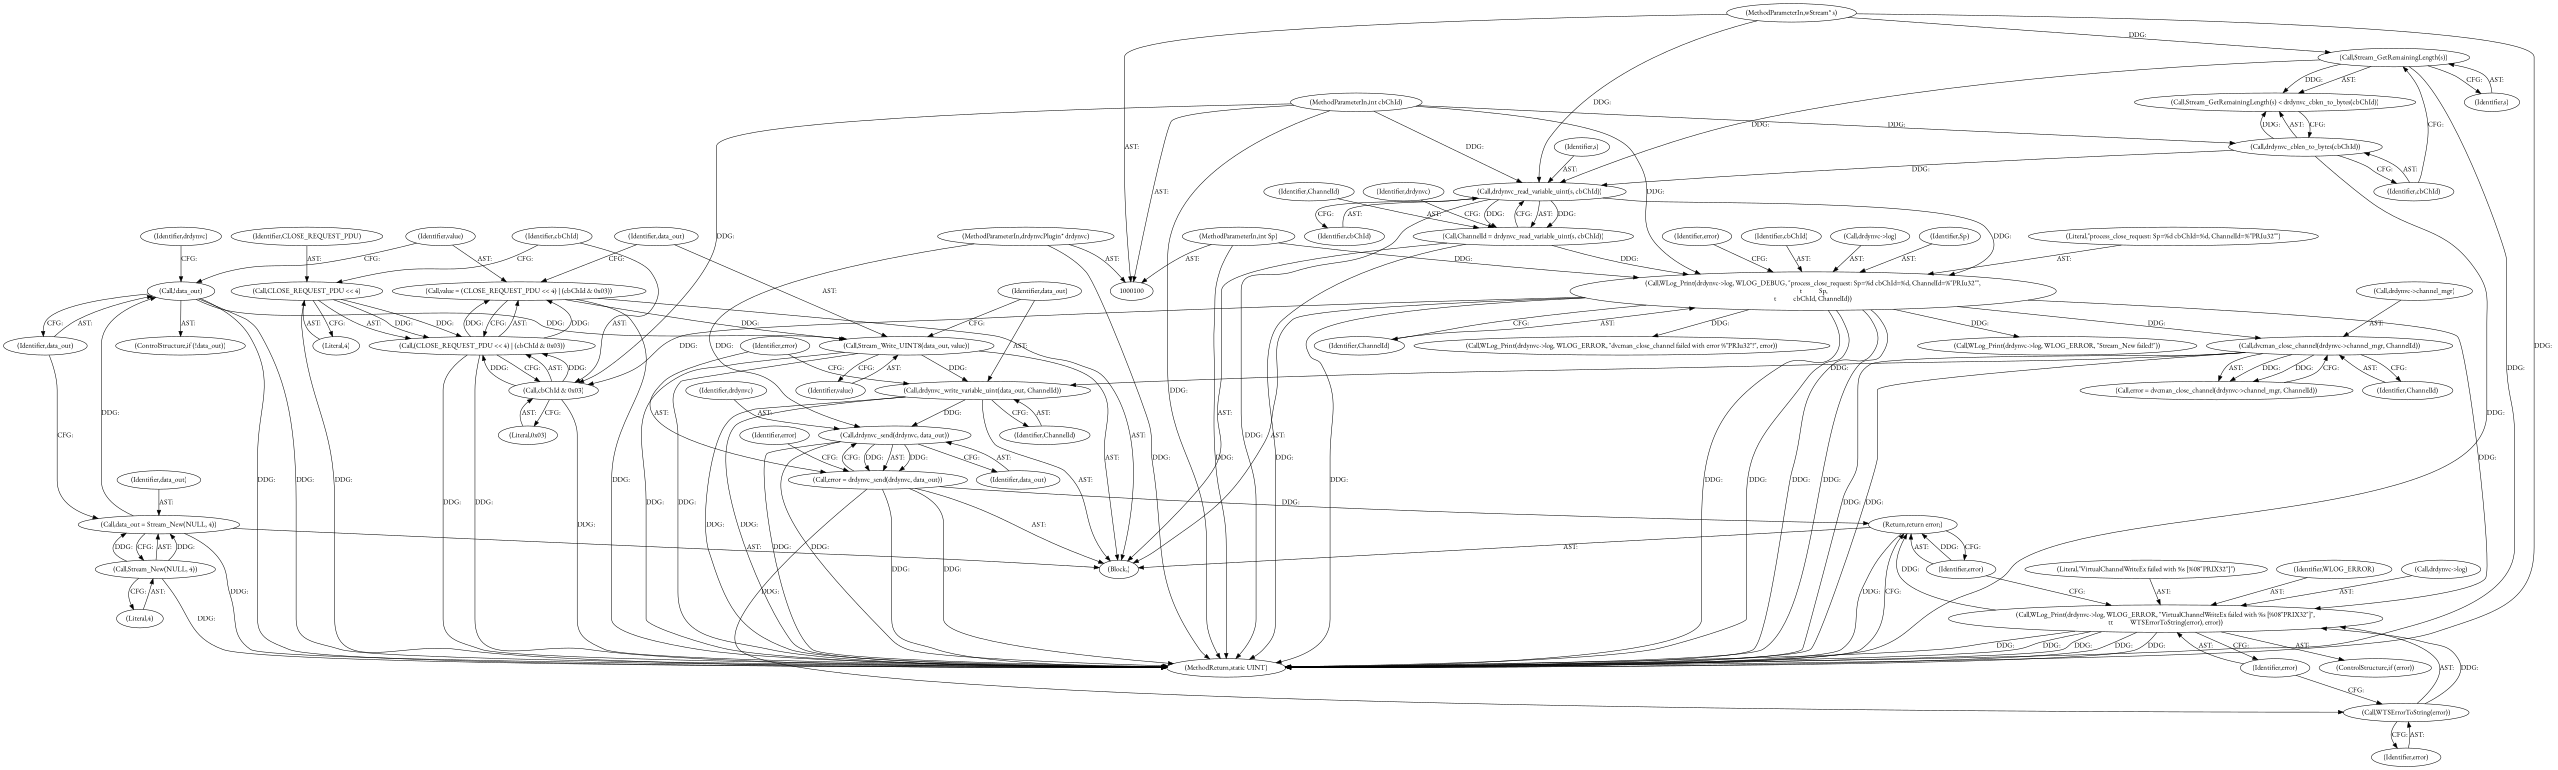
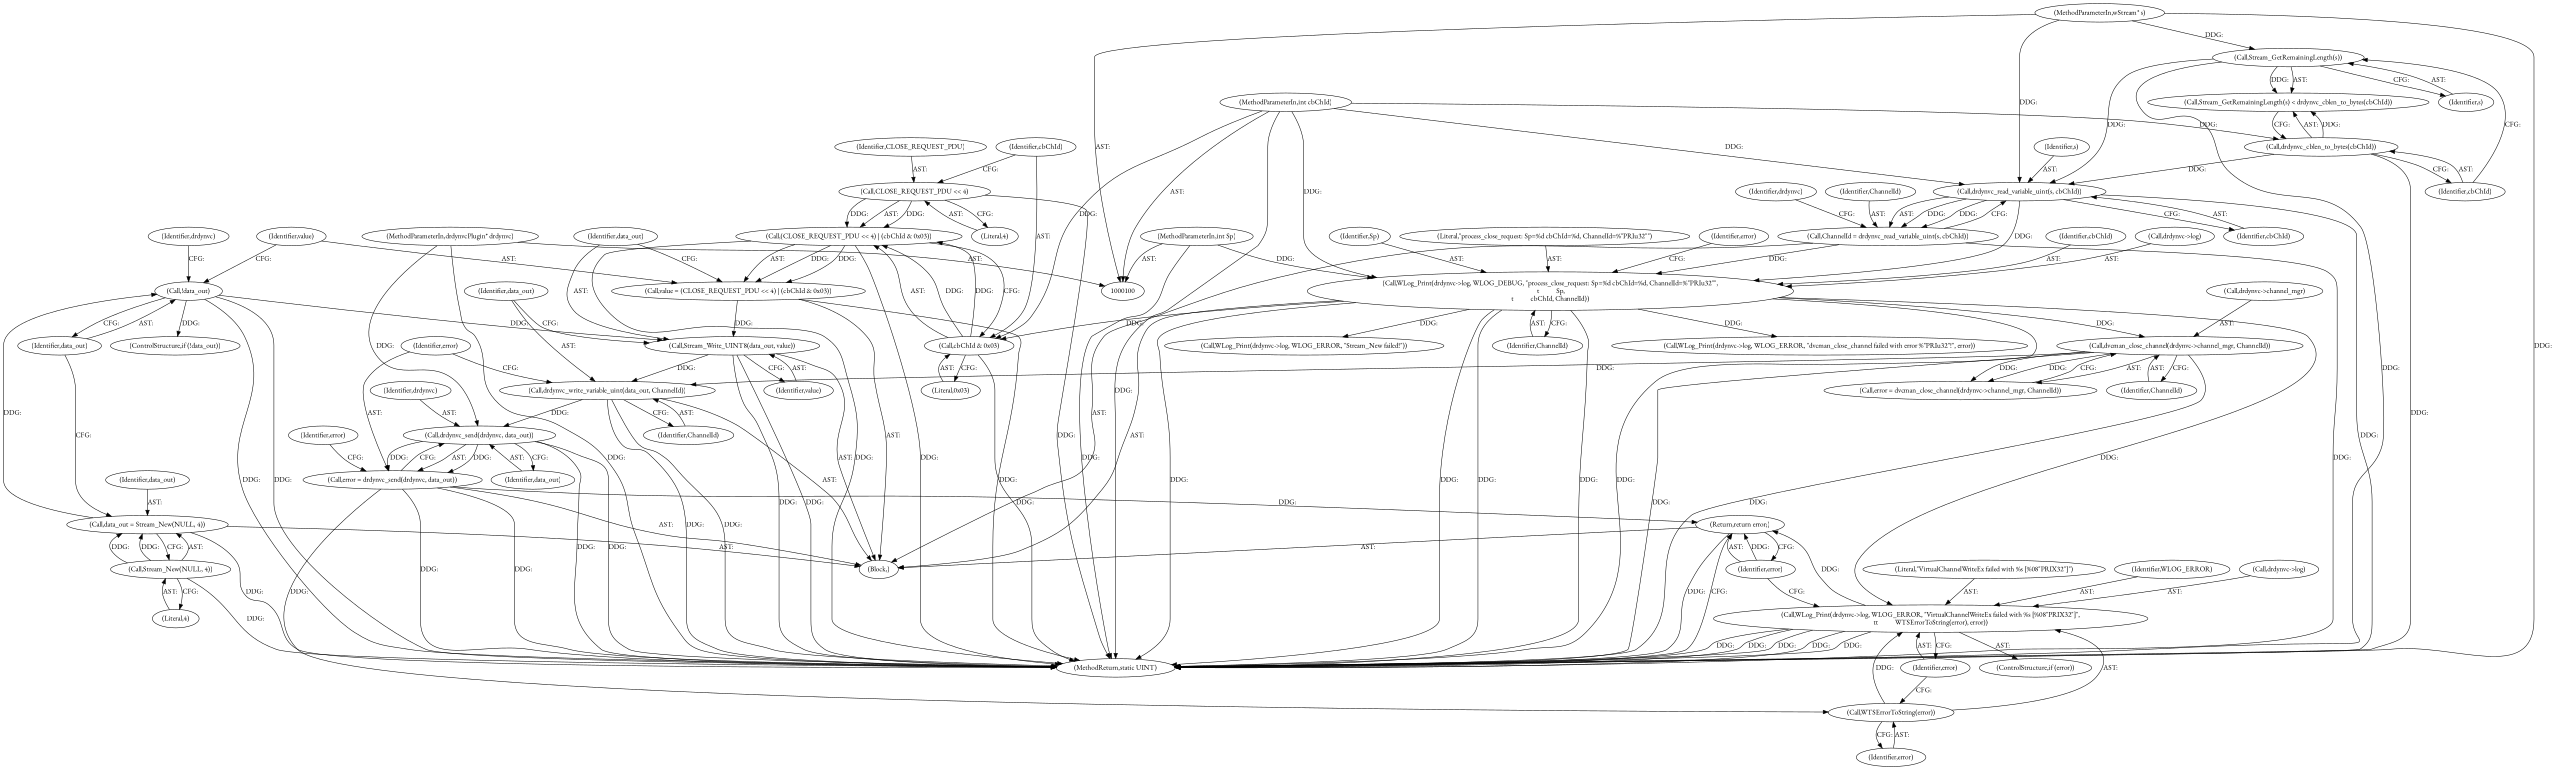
edge "(Call,value = (CLOSE_REQUEST_PDU << 4) | (cbChId & 0x03))" -> "(Call,(CLOSE_REQUEST_PDU << 4) | (cbChId & 0x03))": removed, label "CFG:"
edge "(Call,!data_out)" -> "(ControlStructure,if (!data_out))": label "AST: " -> "DDG: "
